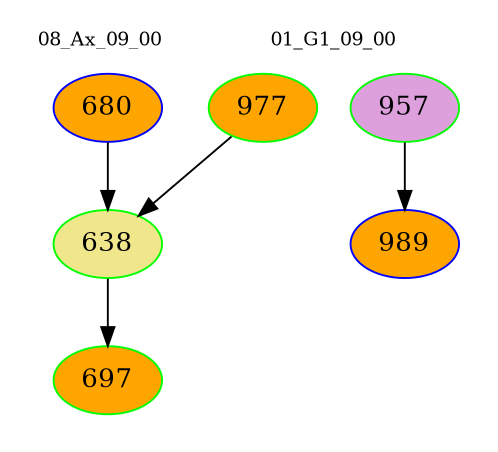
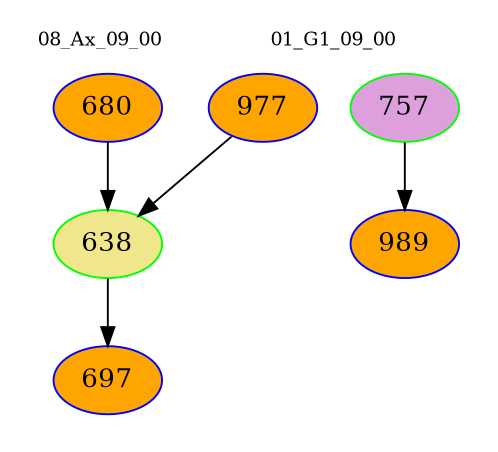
node "977": color green -> blue
node "957": label "957" -> "757"
node "697": color green -> blue
